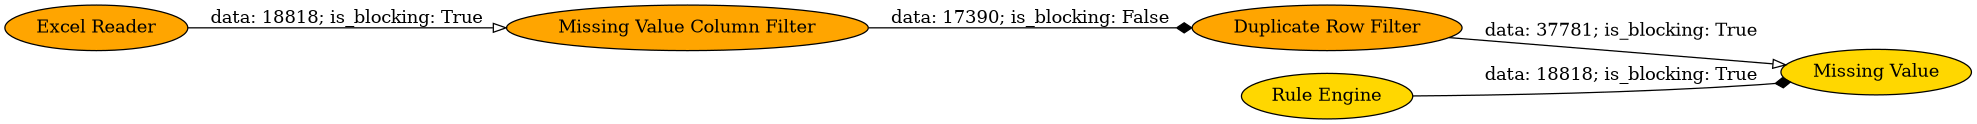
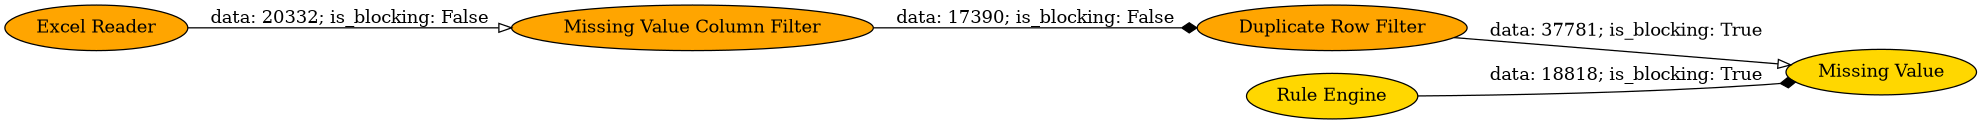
edge "Excel Reader" -> "Missing Value Column Filter": label "data: 18818; is_blocking: True" -> "data: 20332; is_blocking: False"
